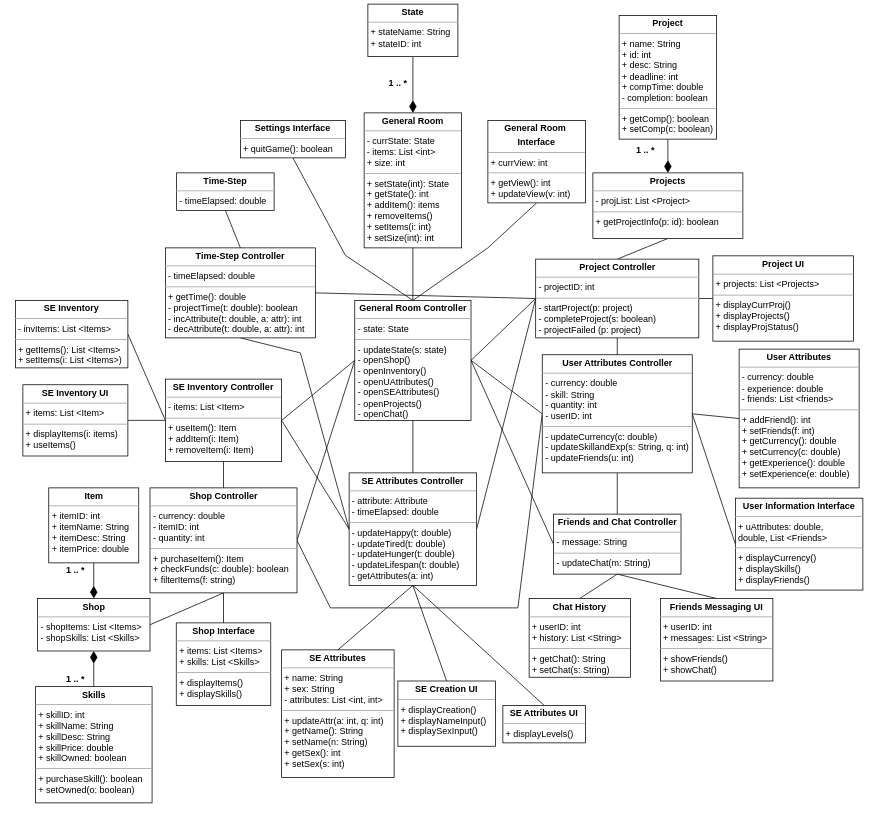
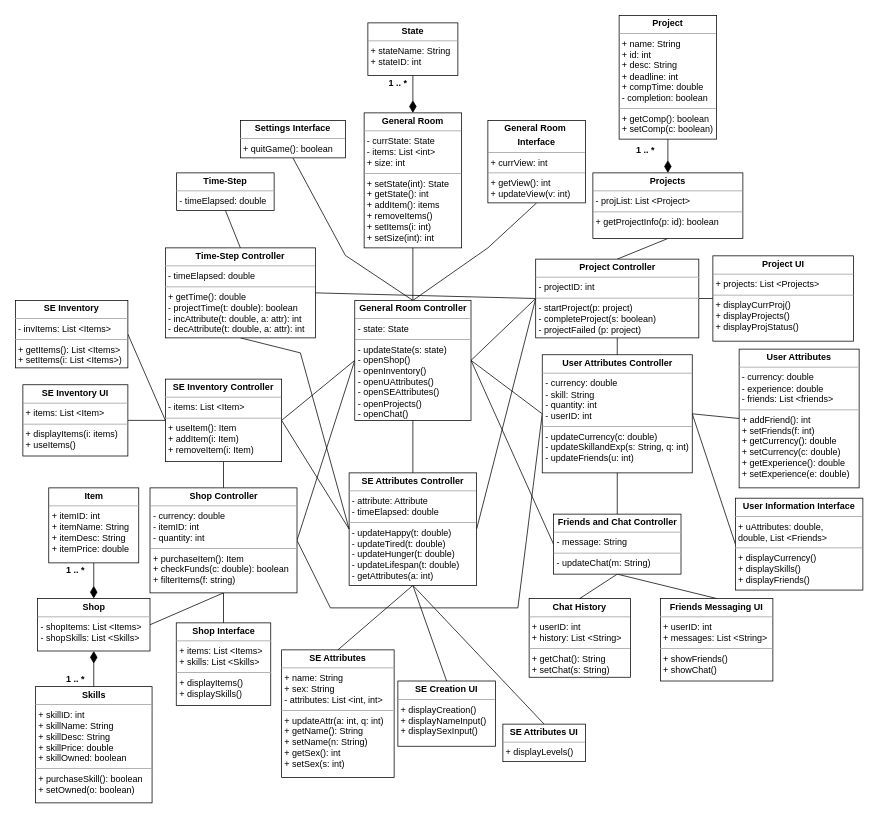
node "State + stateName: String + stateID: int": moved (413, 30) -> (413, 49)
node "SE Attributes UI + displayLevels()": moved (544, 724) -> (544, 743)
